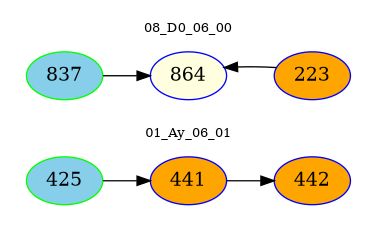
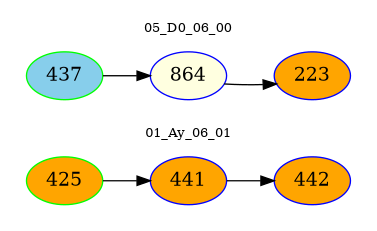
cluster "08_D0_06_00": label "08_D0_06_00" -> "05_D0_06_00"
edge "223" -> "864": reversed
node "837": label "837" -> "437"
node "425": fillcolor skyblue -> orange
